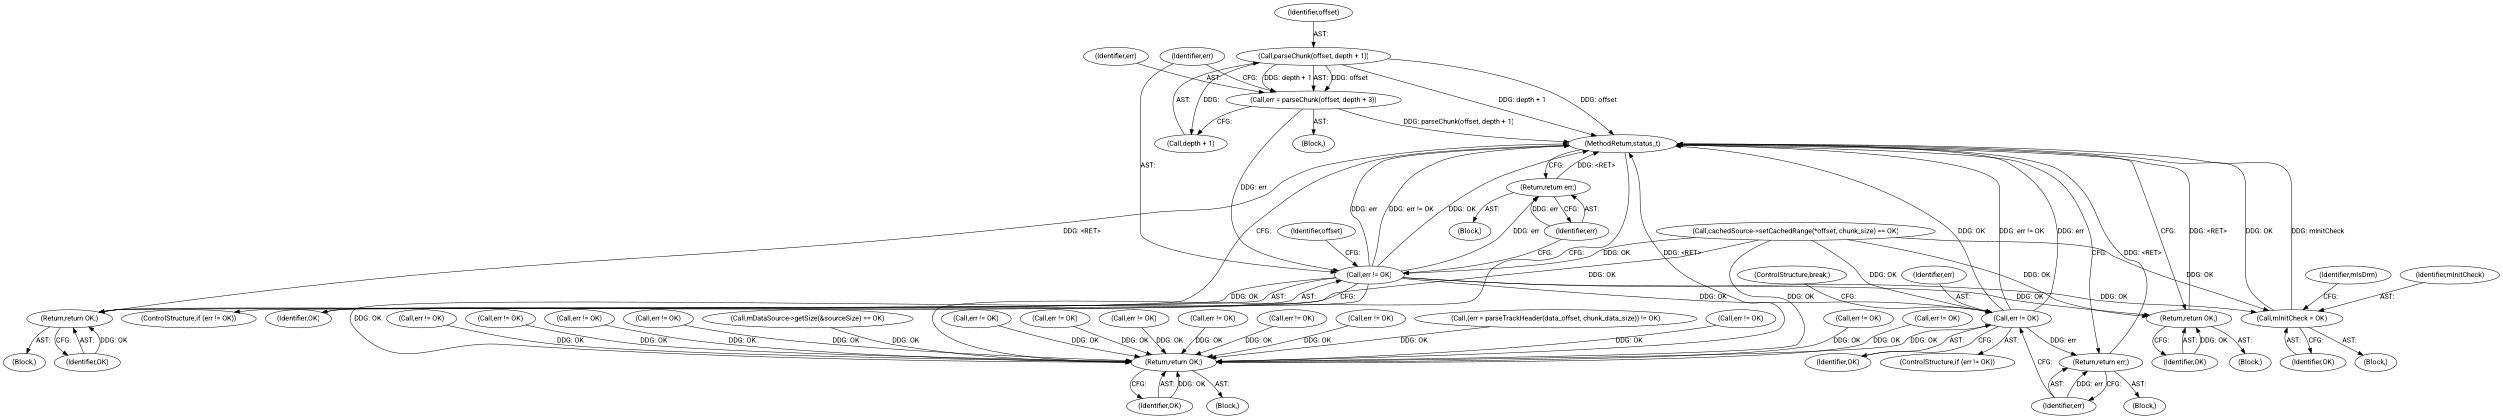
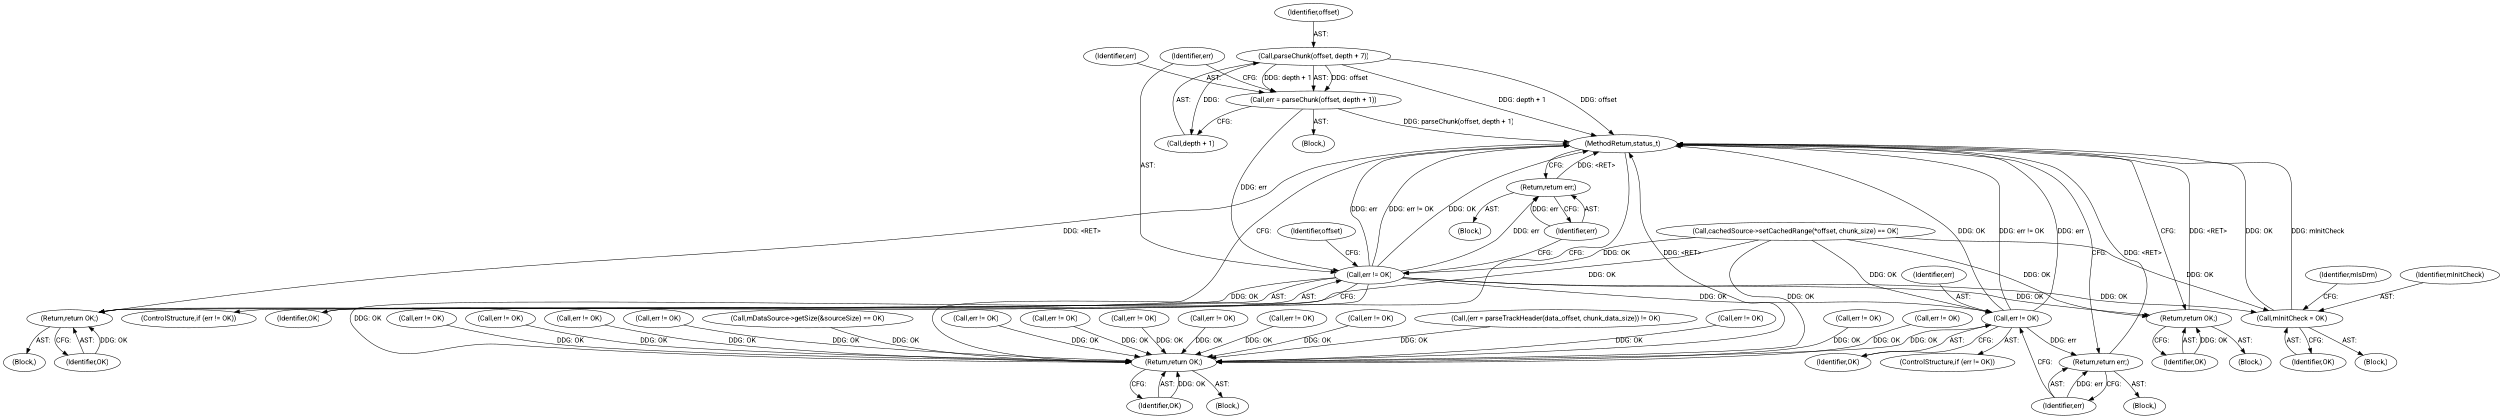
node "(Call,parseChunk(offset, depth + 1))": label "(Call,parseChunk(offset, depth + 1))" -> "(Call,parseChunk(offset, depth + 7))"
node "(Call,err = parseChunk(offset, depth + 3))": label "(Call,err = parseChunk(offset, depth + 3))" -> "(Call,err = parseChunk(offset, depth + 1))"
node "(ControlStructure,break;)": removed
